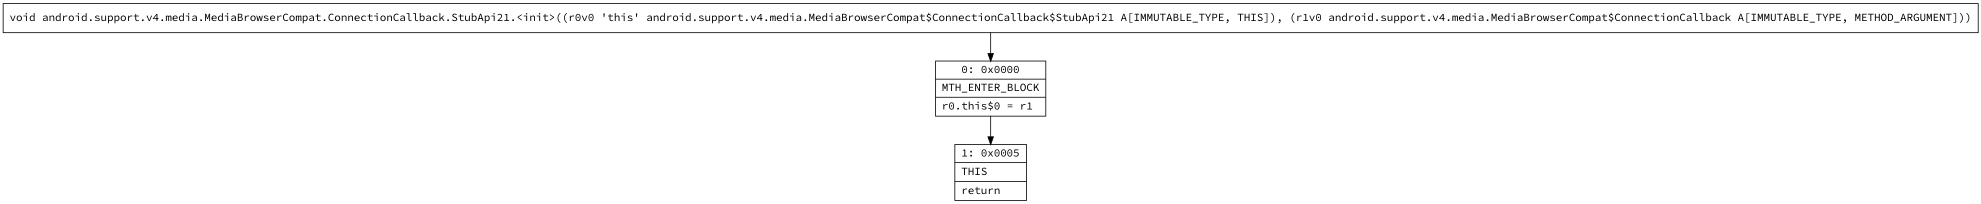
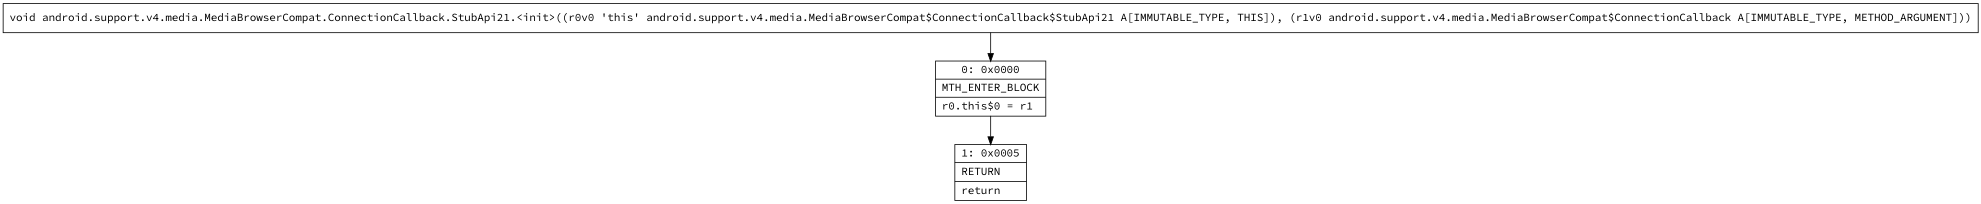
node "1: 0x0005": text "THIS" -> "RETURN"
